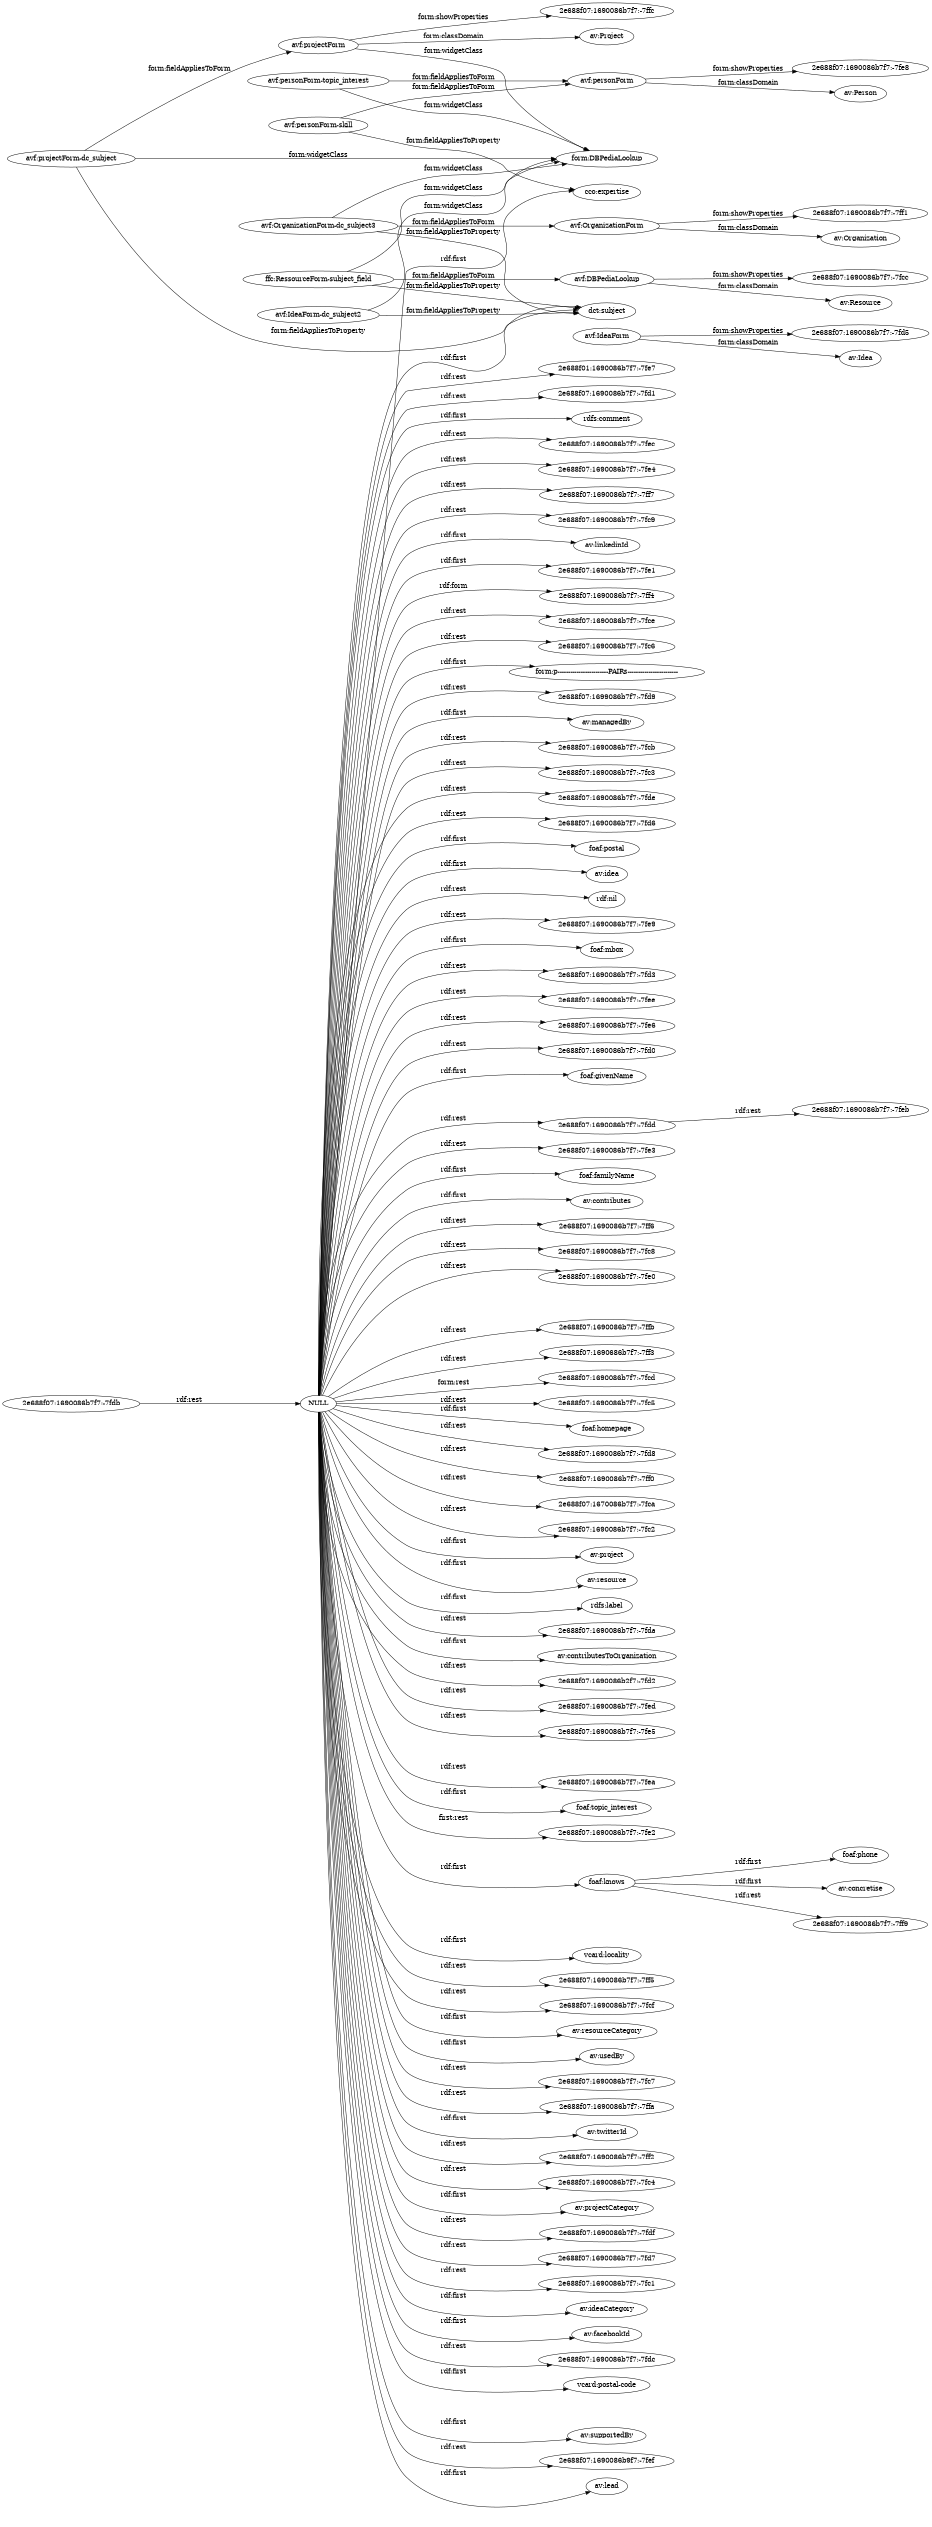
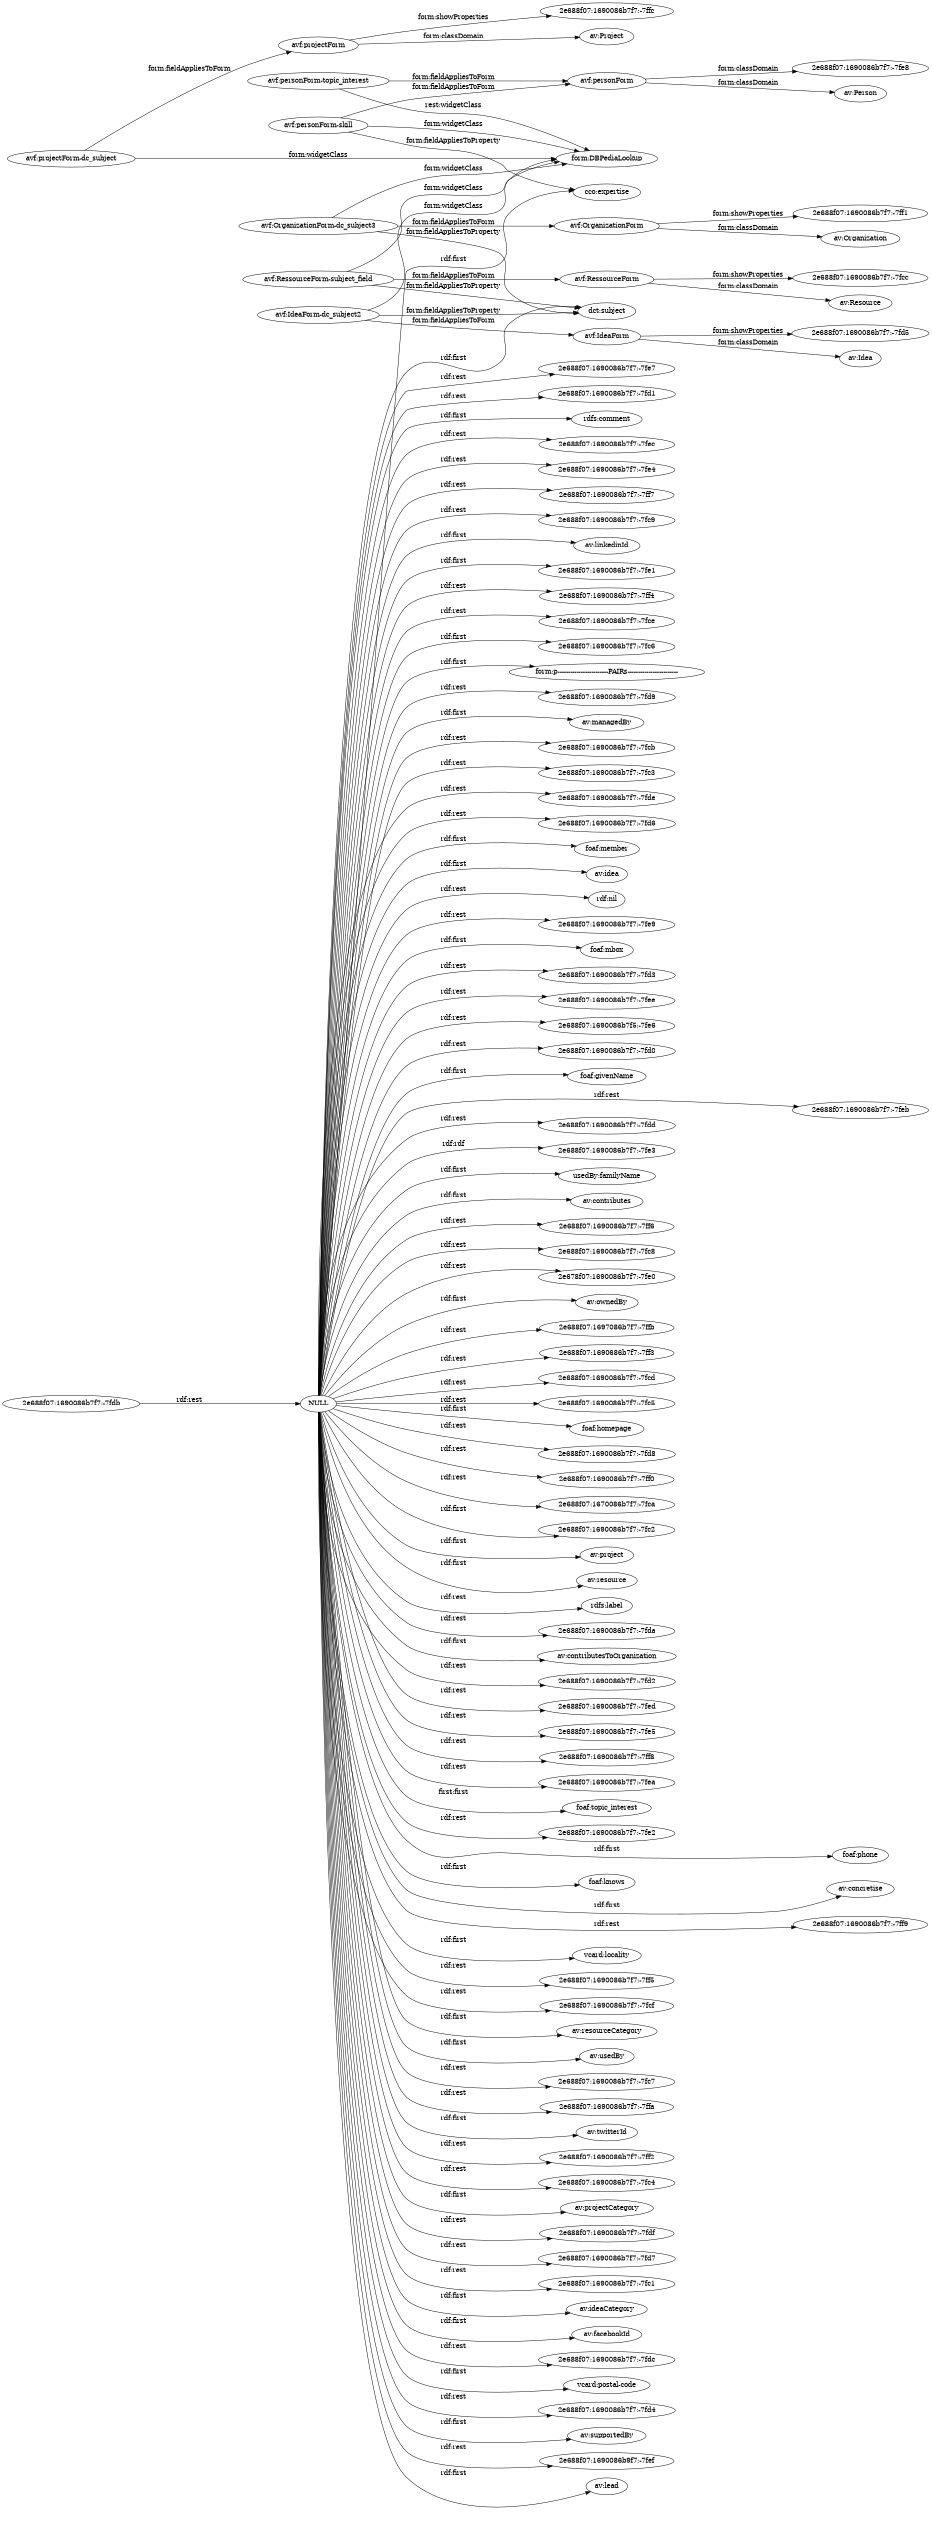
edge "avf:projectForm" -> "form:DBPediaLookup": now "avf:personForm-skill" -> "form:DBPediaLookup"
edge "avf:personForm" -> "2e688f07:1690086b7f7:-7fe8": label "form:showProperties" -> "form:classDomain"
edge "avf:personForm-topic_interest" -> "form:DBPediaLookup": label "form:widgetClass" -> "rest:widgetClass"
node "ffc:RessourceForm-subject_field": label "ffc:RessourceForm-subject_field" -> "avf:RessourceForm-subject_field"
node "avf:DBPediaLookup": label "avf:DBPediaLookup" -> "avf:RessourceForm"
edge "avf:IdeaForm-dc_subject2" -> "avf:IdeaForm": added, label "form:fieldAppliesToForm"
edge "avf:projectForm-dc_subject" -> "dct:subject": removed, label "form:fieldAppliesToProperty"
node "2e688f01:1690086b7f7:-7fe7": label "2e688f01:1690086b7f7:-7fe7" -> "2e688f07:1690086b7f7:-7fe7"
edge "NULL" -> "2e688f07:1690086b7f7:-7ff4": label "rdf:form" -> "rdf:rest"
edge "NULL" -> "2e688f07:1690086b7f7:-7fc6": label "rdf:rest" -> "rdf:first"
node "2e688f07:1699086b7f7:-7fd9": label "2e688f07:1699086b7f7:-7fd9" -> "2e688f07:1690086b7f7:-7fd9"
node "foaf:postal": label "foaf:postal" -> "foaf:member"
node "2e688f07:1690086b7f7:-7fe6": label "2e688f07:1690086b7f7:-7fe6" -> "2e688f07:1690086b7f5:-7fe6"
edge "2e688f07:1690086b7f7:-7fdd" -> "2e688f07:1690086b7f7:-7feb": now "NULL" -> "2e688f07:1690086b7f7:-7feb"
edge "NULL" -> "2e688f07:1690086b7f7:-7fe3": label "rdf:rest" -> "rdf:rdf"
node "foaf:familyName": label "foaf:familyName" -> "usedBy:familyName"
node "2e688f07:1690086b7f7:-7fe0": label "2e688f07:1690086b7f7:-7fe0" -> "2e678f07:1690086b7f7:-7fe0"
node "av:ownedBy": added
node "2e688f07:1690086b7f7:-7ffb": label "2e688f07:1690086b7f7:-7ffb" -> "2e688f07:1697086b7f7:-7ffb"
edge "NULL" -> "2e688f07:1690086b7f7:-7fcd": label "form:rest" -> "rdf:rest"
edge "NULL" -> "2e688f07:1690086b7f7:-7fc2": label "rdf:rest" -> "rdf:first"
edge "NULL" -> "rdfs:label": label "rdf:first" -> "rdf:rest"
node "2e688f07:1690086b2f7:-7fd2": label "2e688f07:1690086b2f7:-7fd2" -> "2e688f07:1690086b7f7:-7fd2"
node "2e688f07:1690086b7f7:-7ff8": added
edge "NULL" -> "foaf:topic_interest": label "rdf:first" -> "first:first"
edge "NULL" -> "2e688f07:1690086b7f7:-7fe2": label "first:rest" -> "rdf:rest"
edge "foaf:knows" -> "foaf:phone": now "NULL" -> "foaf:phone"
edge "foaf:knows" -> "av:concretise": now "NULL" -> "av:concretise"
edge "foaf:knows" -> "2e688f07:1690086b7f7:-7ff9": now "NULL" -> "2e688f07:1690086b7f7:-7ff9"
node "2e688f07:1690086b7f7:-7fd4": added
